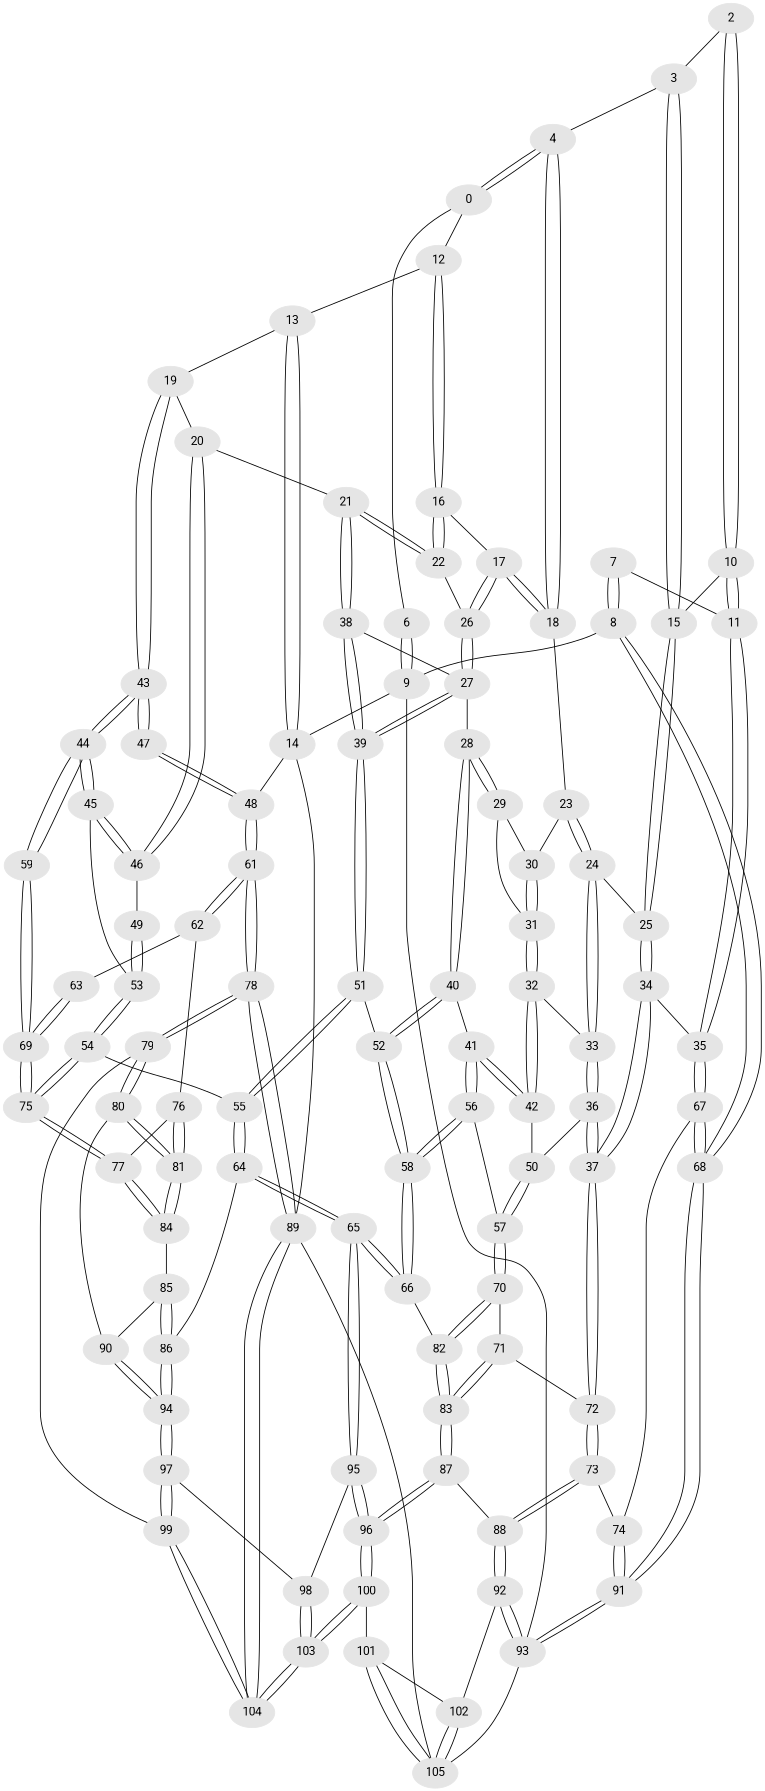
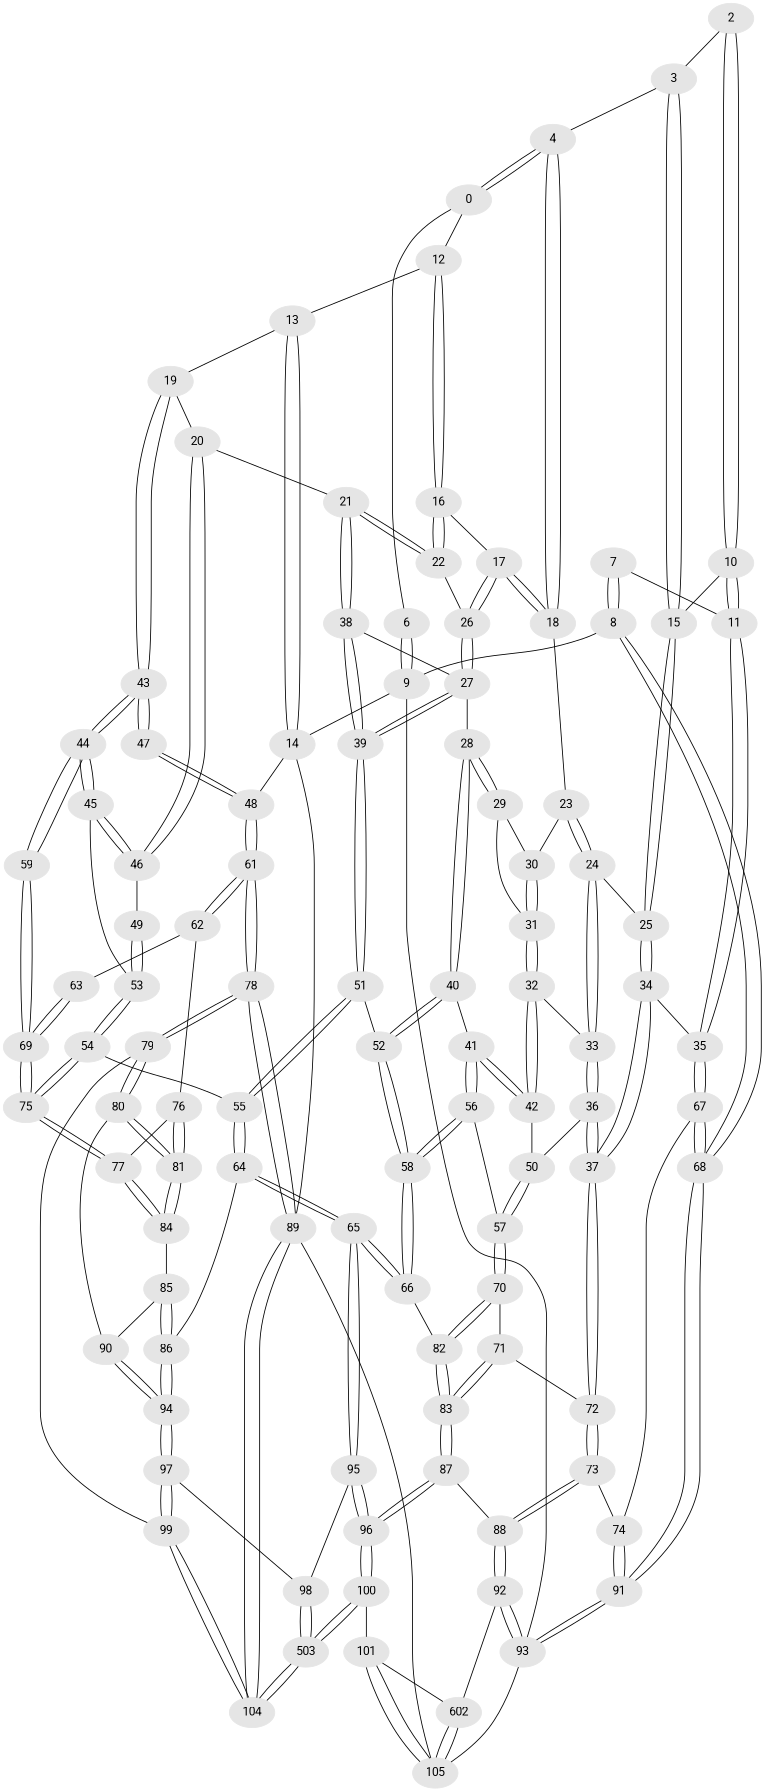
node "103": label "103" -> "503"
node "102": label "102" -> "602"
